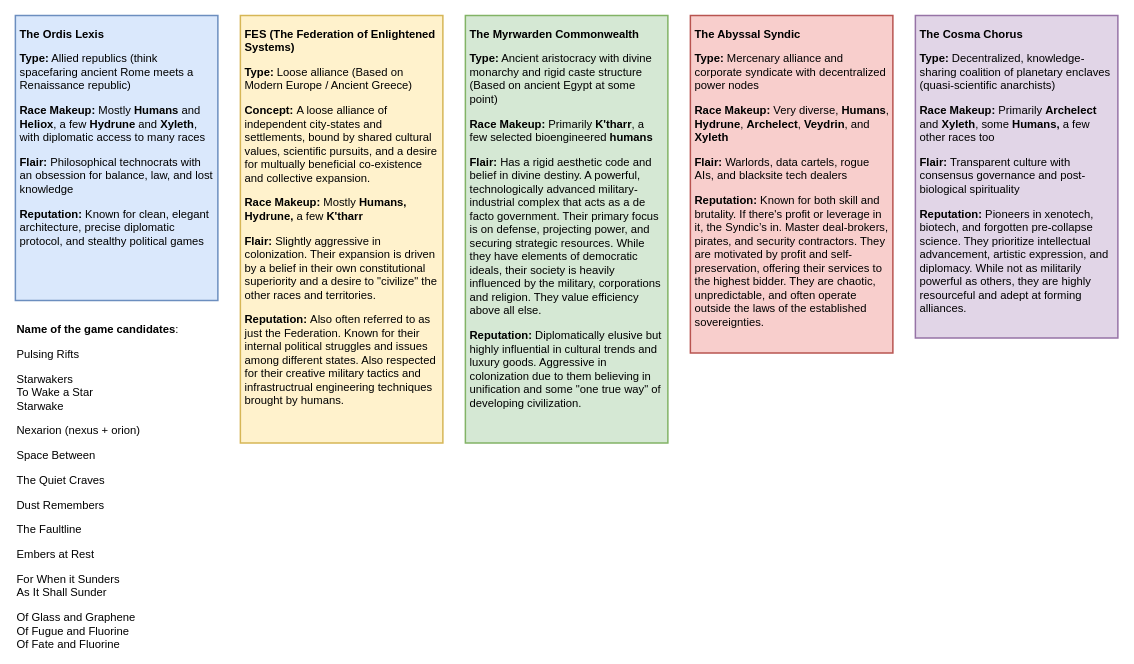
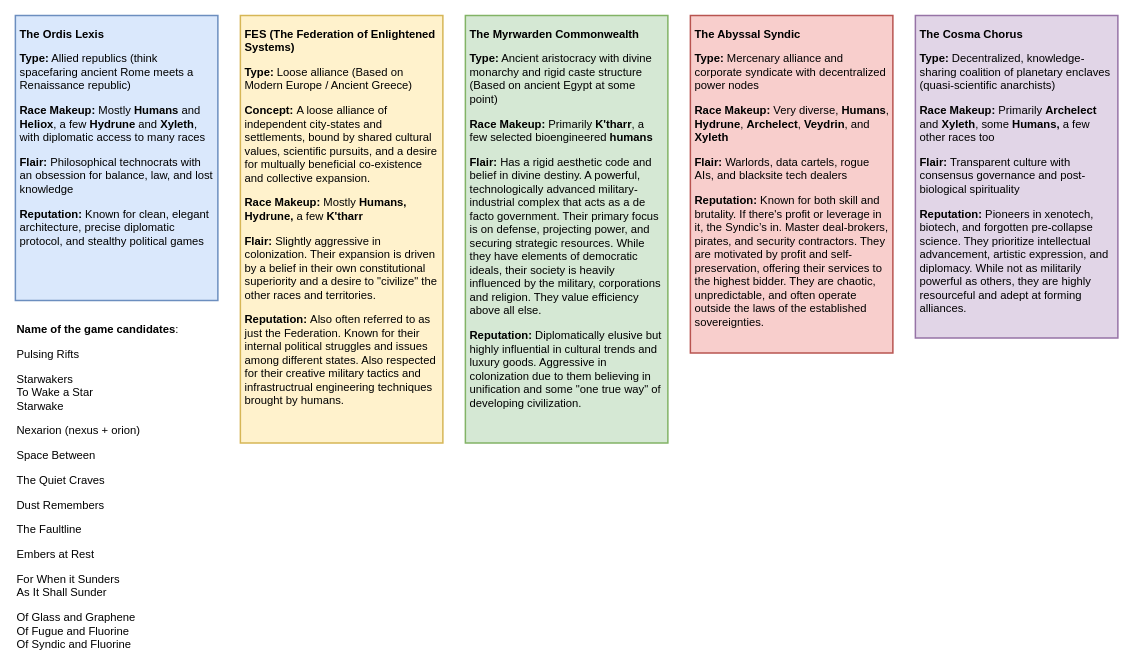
node "Name of the game candidates: Pulsing Rifts Starwakers To Wake a Star Starwake Nexarion (nexus + orion) Space Between The Quiet Craves Dust Remembers The Faultline Embers at Rest For When it Sunders As It Shall Sunder Of Glass and Graphene Of Fugue and Fluorine Of Fate and Fluorine": label "Name of the game candidates: Pulsing Rifts Starwakers To Wake a Star Starwake Nexarion (nexus + orion) Space Between The Quiet Craves Dust Remembers The Faultline Embers at Rest For When it Sunders As It Shall Sunder Of Glass and Graphene Of Fugue and Fluorine Of Fate and Fluorine" -> "Name of the game candidates: Pulsing Rifts Starwakers To Wake a Star Starwake Nexarion (nexus + orion) Space Between The Quiet Craves Dust Remembers The Faultline Embers at Rest For When it Sunders As It Shall Sunder Of Glass and Graphene Of Fugue and Fluorine Of Syndic and Fluorine"
